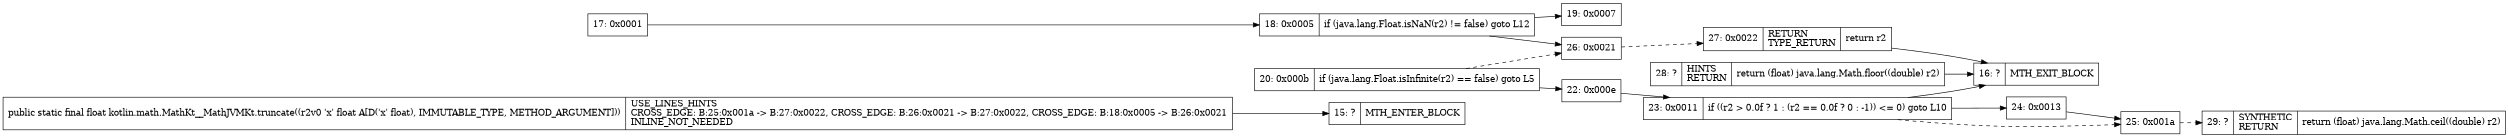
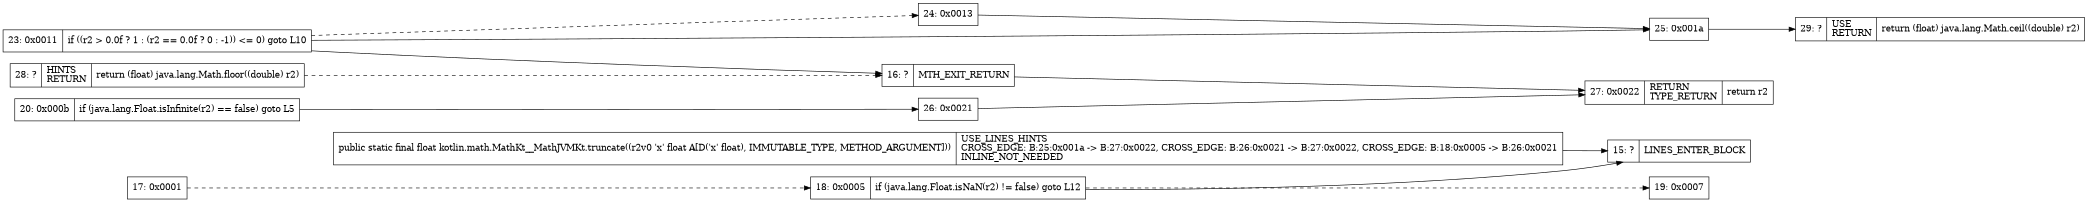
edge "18: 0x0005" -> "19: 0x0007": style solid -> dashed
edge "17: 0x0001" -> "18: 0x0005": style solid -> dashed
edge "18: 0x0005" -> "26: 0x0021": now "18: 0x0005" -> "15: ?"
edge "26: 0x0021" -> "27: 0x0022": style dashed -> solid
edge "27: 0x0022" -> "16: ?": reversed
edge "20: 0x000b" -> "26: 0x0021": style dashed -> solid
edge "28: ?" -> "16: ?": style solid -> dashed
node "16: ?": text "MTH_EXIT_BLOCK" -> "MTH_EXIT_RETURN"
node "22: 0x000e": removed
edge "23: 0x0011" -> "24: 0x0013": style solid -> dashed
node "15: ?": text "MTH_ENTER_BLOCK" -> "LINES_ENTER_BLOCK"
node "29: ?": text "SYNTHETIC" -> "USE"
edge "25: 0x001a" -> "29: ?": style dashed -> solid
edge "23: 0x0011" -> "25: 0x001a": style dashed -> solid
